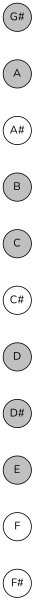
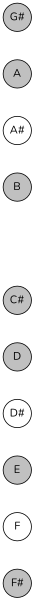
node "C": removed
node "C#": fillcolor white -> gray
node "D#": fillcolor gray -> white
node "F#": fillcolor white -> gray
